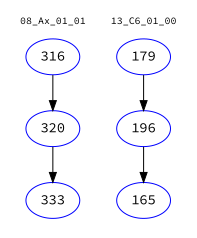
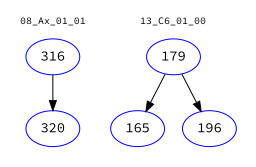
edge "196" -> "165": now "179" -> "165"
node "333": removed
